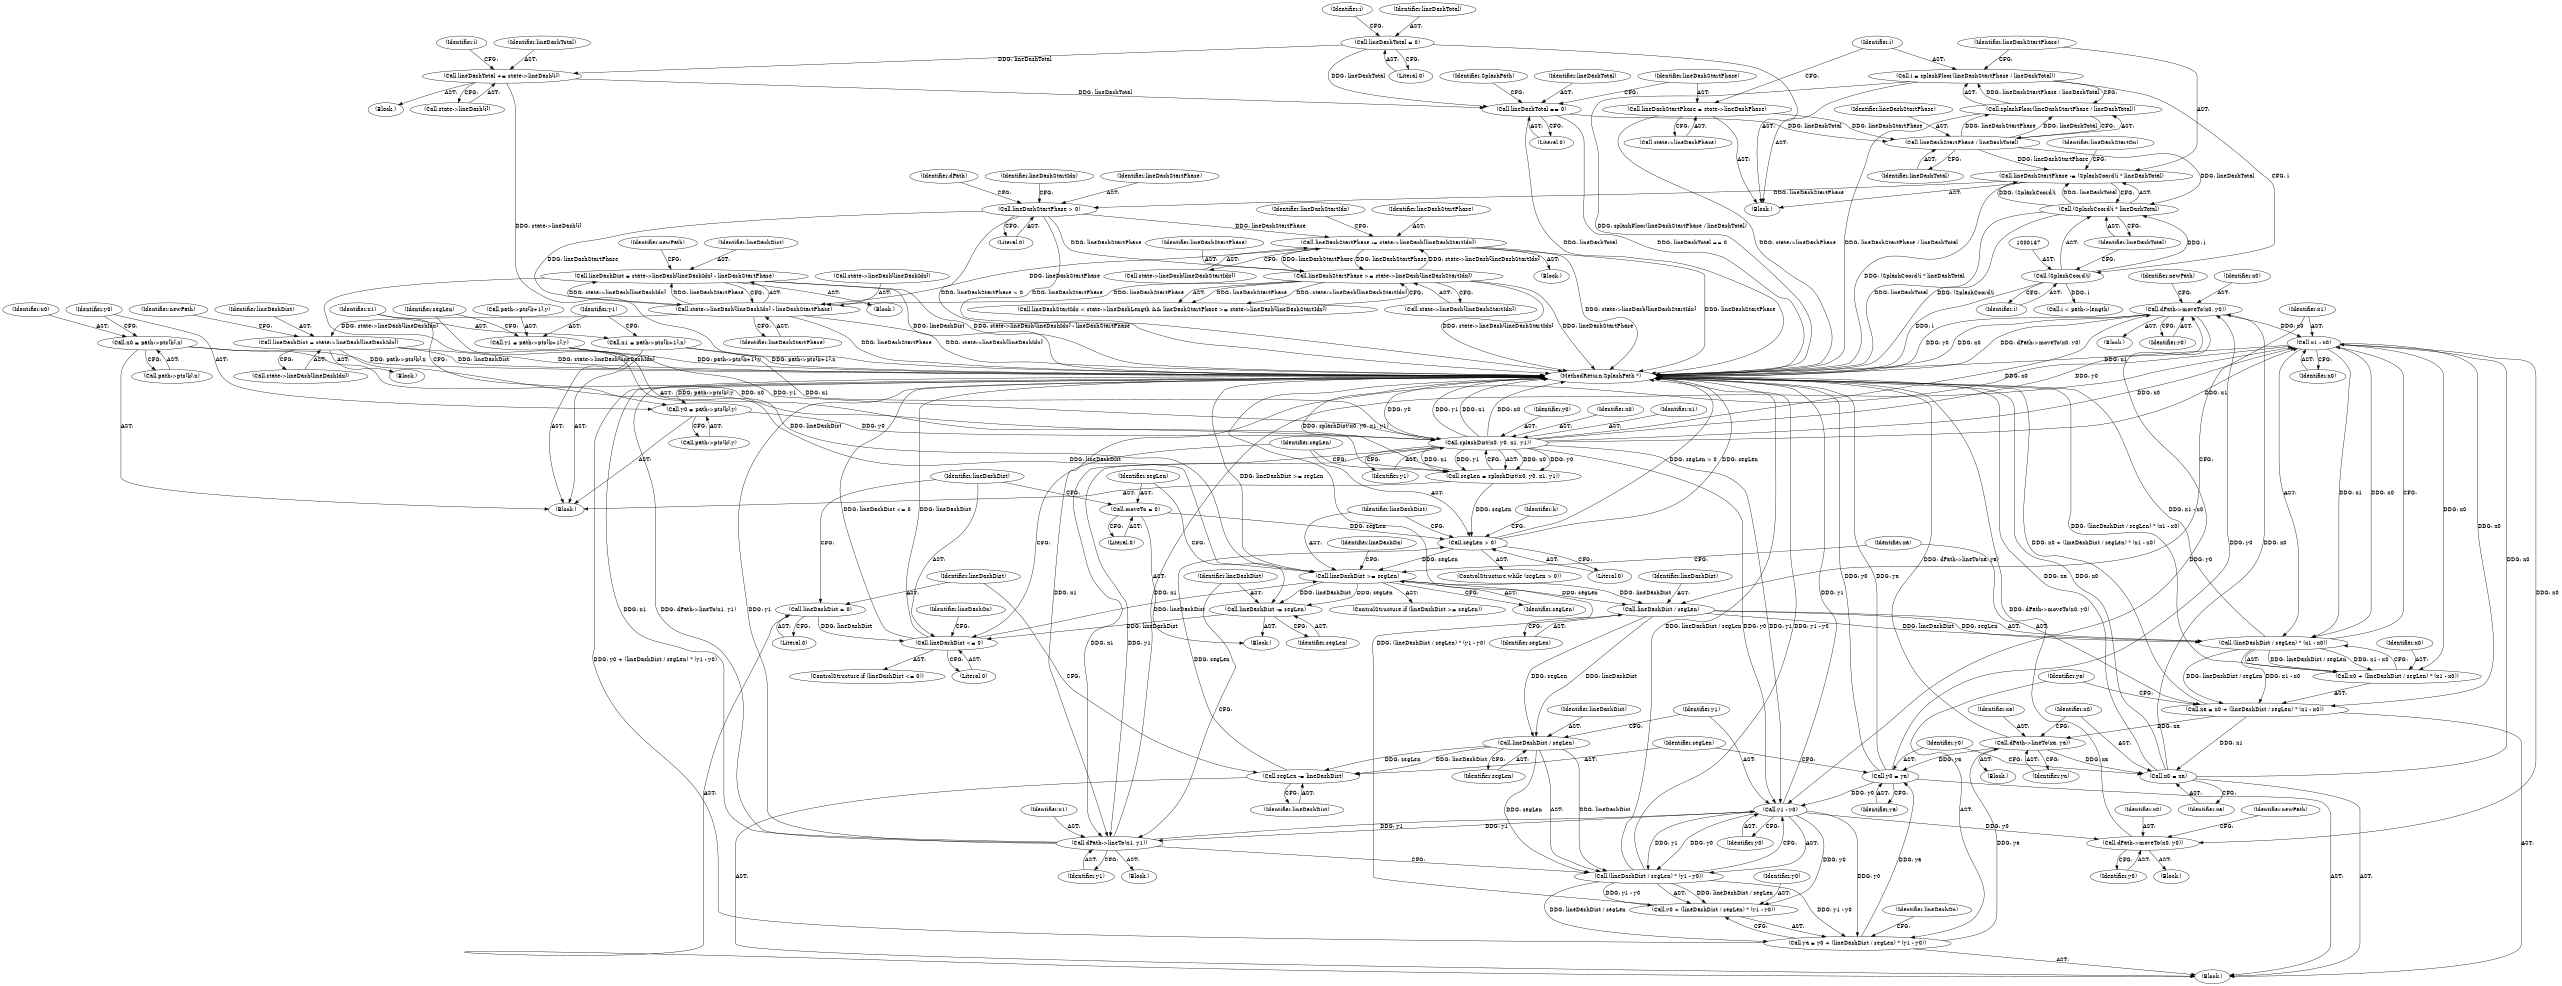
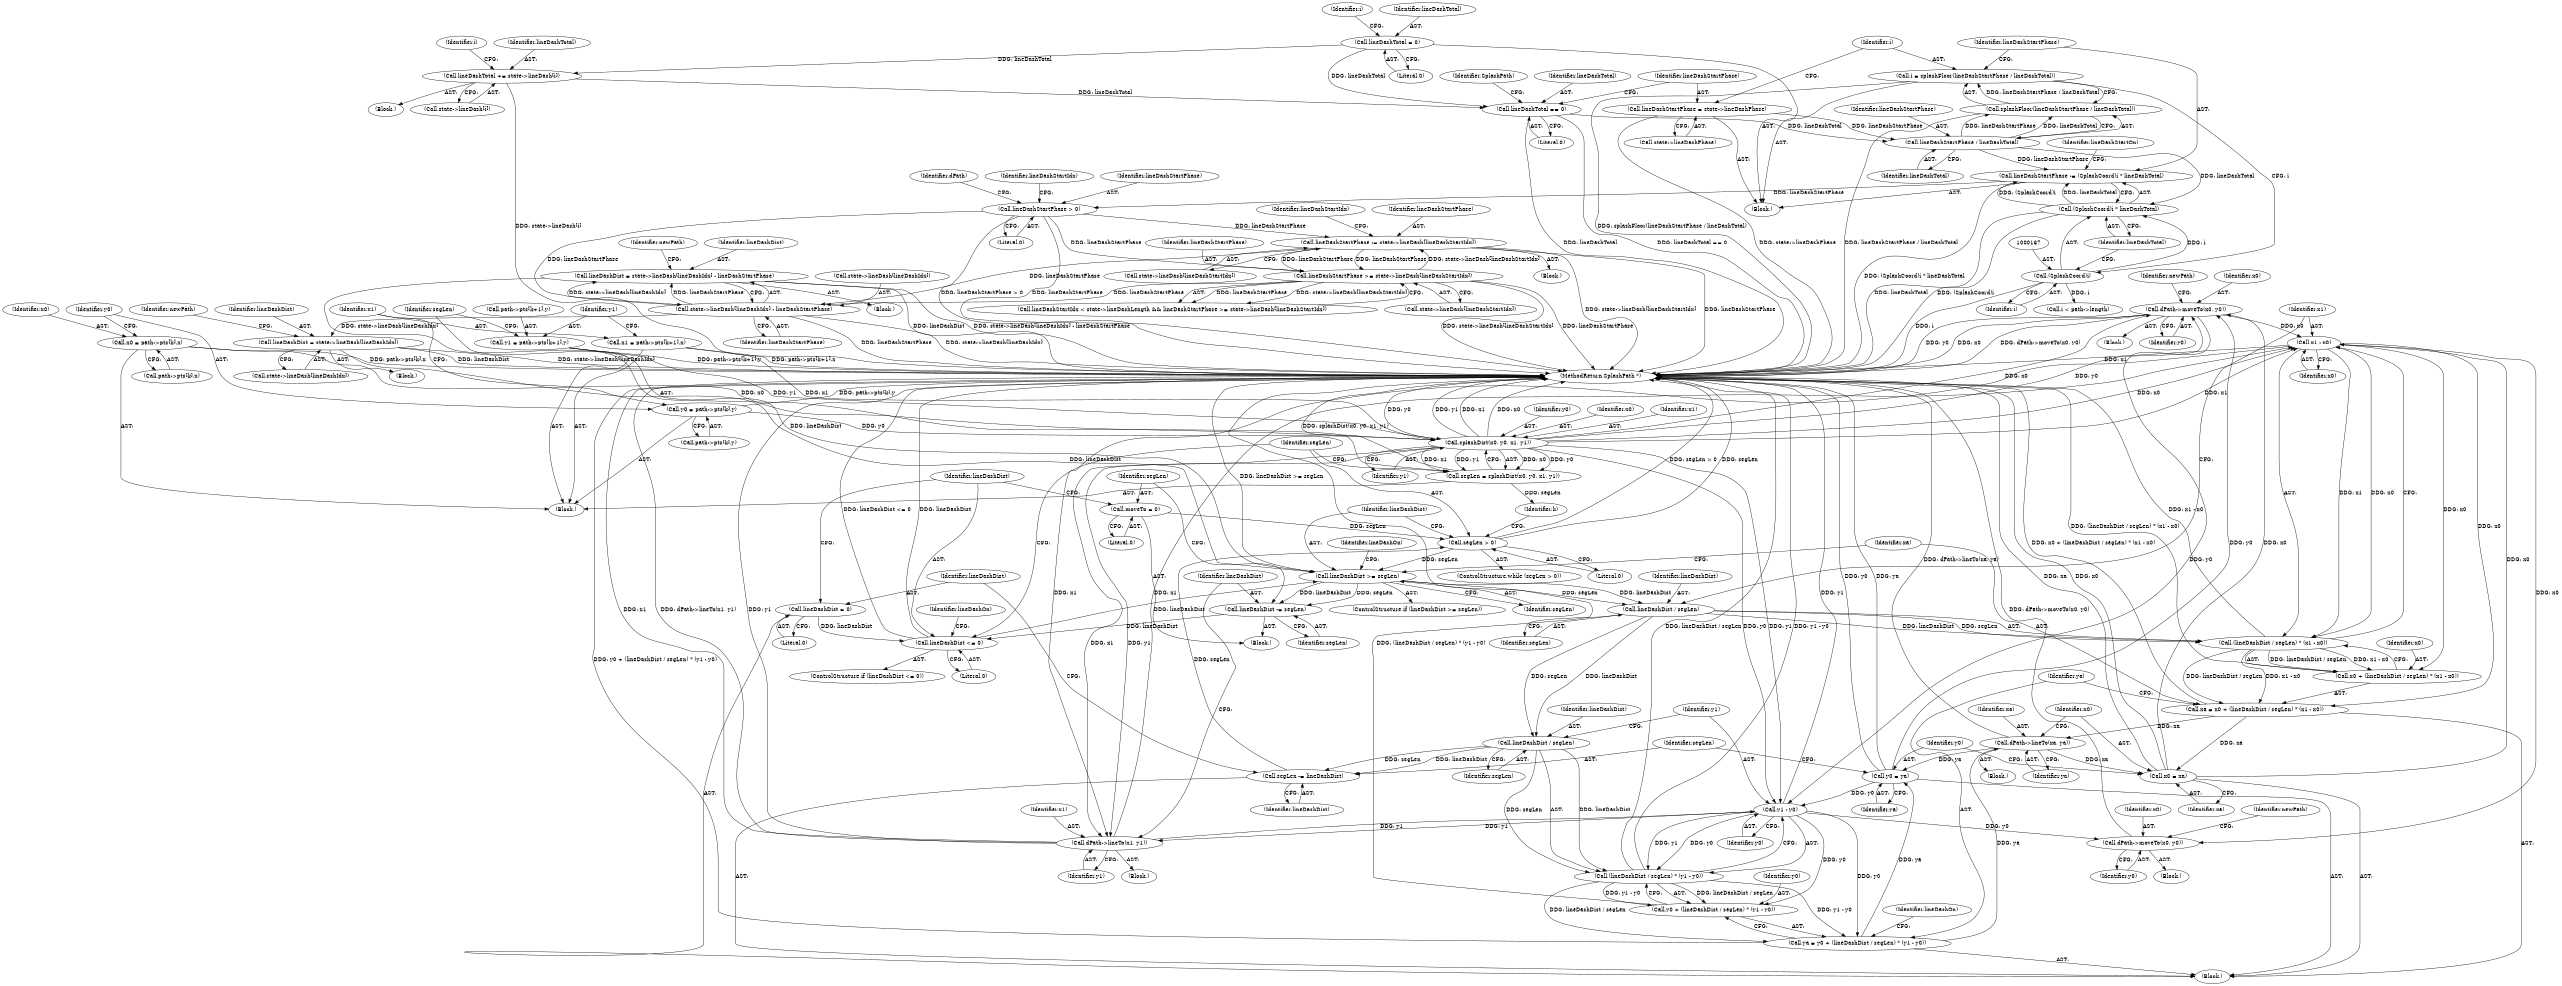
edge "(MethodReturn,SplashPath *)" -> "(Call,y0 = path->pts[k].y)": reversed
edge "(Call,segLen = splashDist(x0, y0, x1, y1))" -> "(Call,segLen > 0)": now "(Call,segLen = splashDist(x0, y0, x1, y1))" -> "(Identifier,k)"
edge "(Call,xa = x0 + (lineDashDist / segLen) * (x1 - x0))" -> "(Call,x0 = xa)": label "DDG: x1" -> "DDG: xa"
edge "(Call,dPath->lineTo(x1, y1))" -> "(Call,(lineDashDist / segLen) * (y1 - y0))": now "(Call,y0 + (lineDashDist / segLen) * (y1 - y0))" -> "(Call,(lineDashDist / segLen) * (y1 - y0))"
